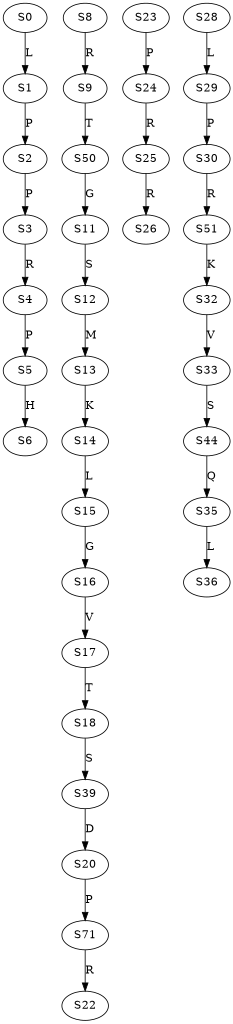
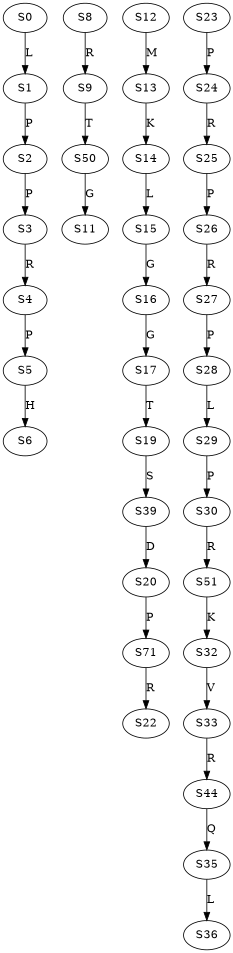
edge "S25" -> "S26": label "R" -> "P"
edge "S11" -> "S12": removed, label "S"
node "S27": added
edge "S33" -> "S44": label "S" -> "R"
edge "S16" -> "S17": label "V" -> "G"
node "S18": label "S18" -> "S19"
